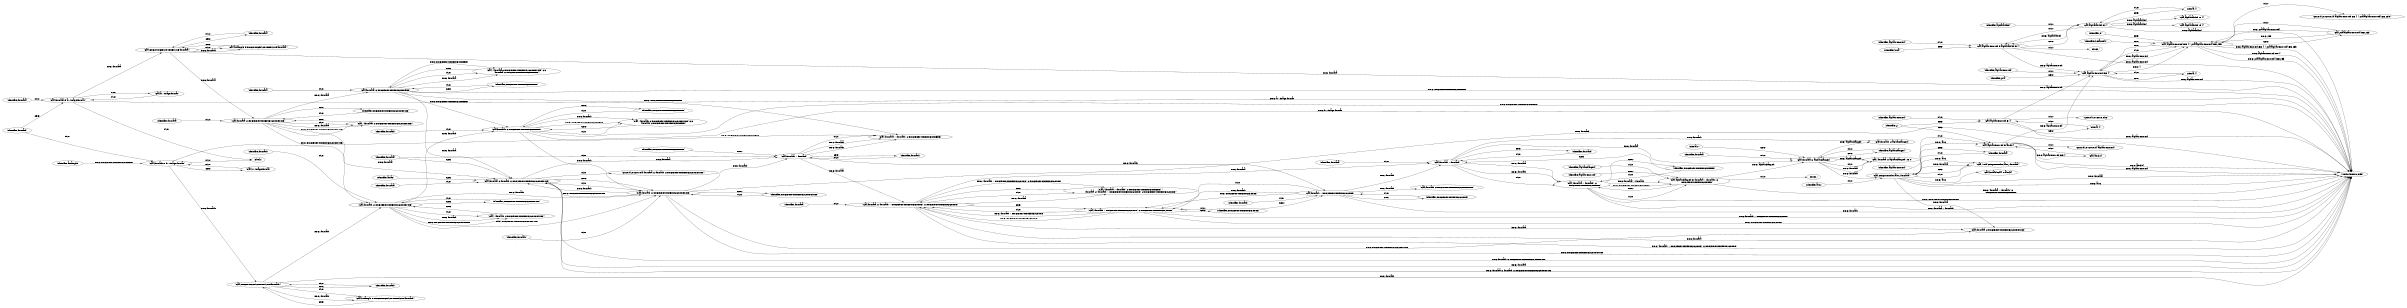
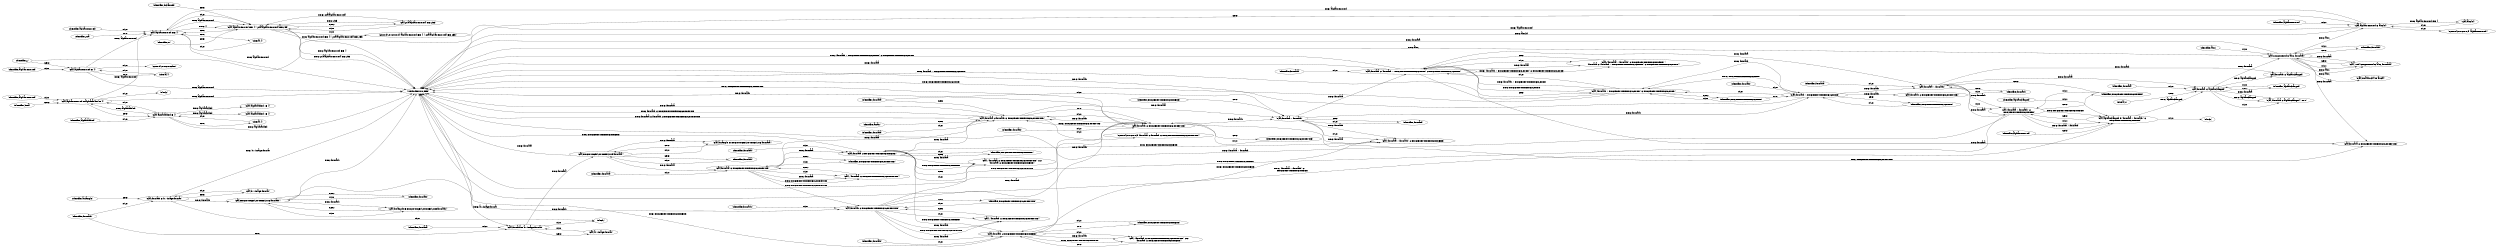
edge "(Call,formata = a->image.format)" -> "(MethodReturn,RET)": reversed
edge "(Identifier,a_sample)" -> "(Call,formatb = b->image.format)": label "DDG: PNG_FORMAT_FLAG_LINEAR" -> "CFG: "
edge "(Call,formata & alpha_changed)" -> "(Call,component_loc(aloc, formata))": label "DDG: formata" -> "PNG: formata"
